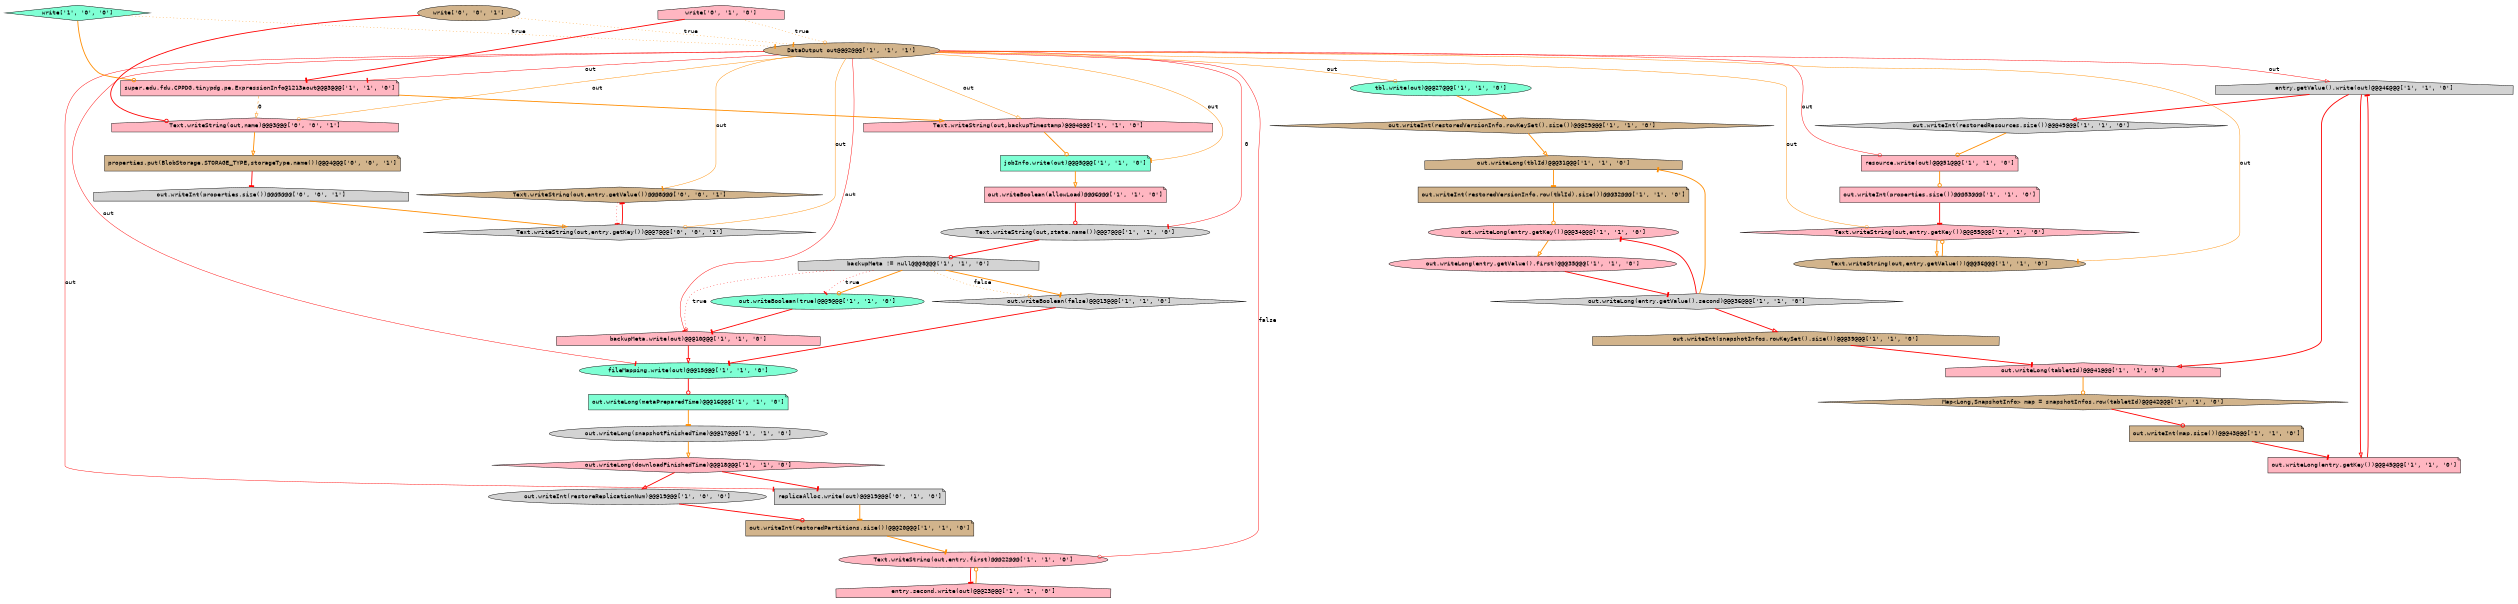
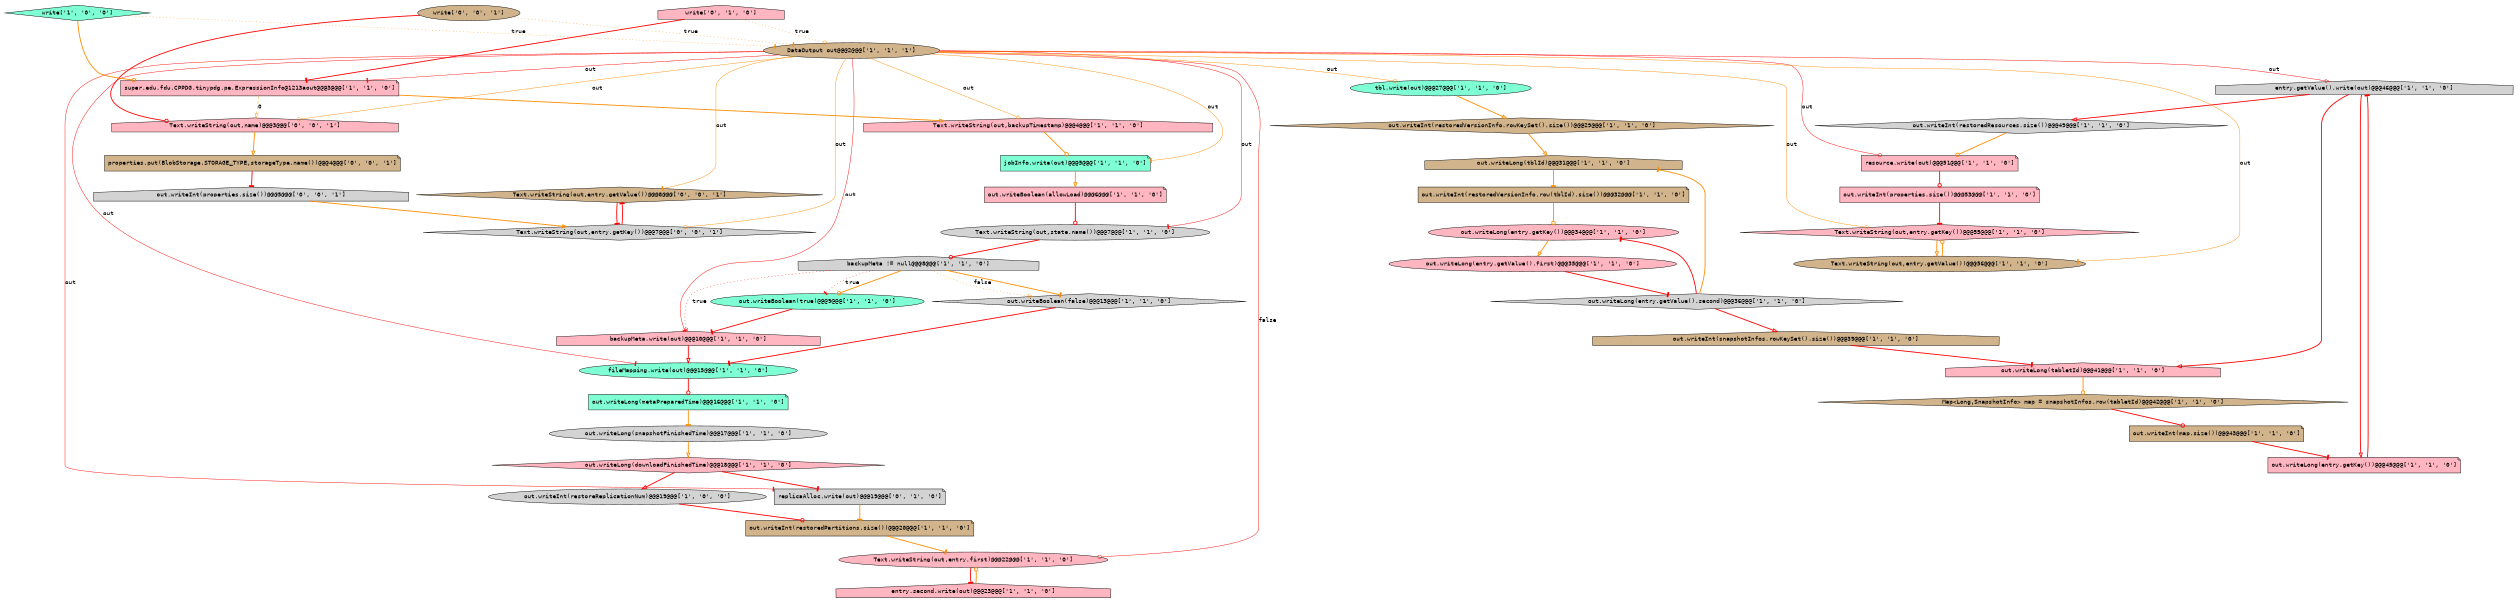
edge "DataOutput out@@@2@@@['1', '1', '1']" -> "Text.writeString(out,state.name())@@@7@@@['1', '1', '0']": label "0" -> "out"
edge "resource.write(out)@@@51@@@['1', '1', '0']" -> "out.writeInt(properties.size())@@@53@@@['1', '1', '0']": color darkorange -> red
edge "Text.writeString(out,entry.getValue())@@@8@@@['0', '0', '1']" -> "Text.writeString(out,entry.getKey())@@@7@@@['0', '0', '1']": style dotted -> bold
